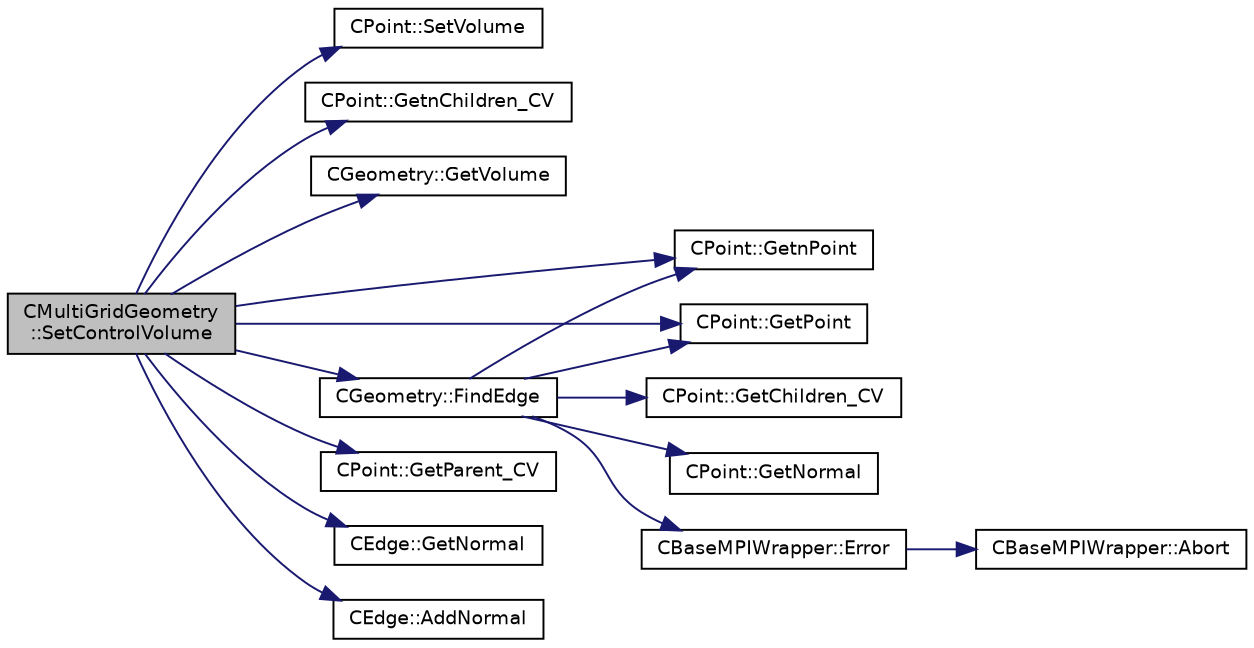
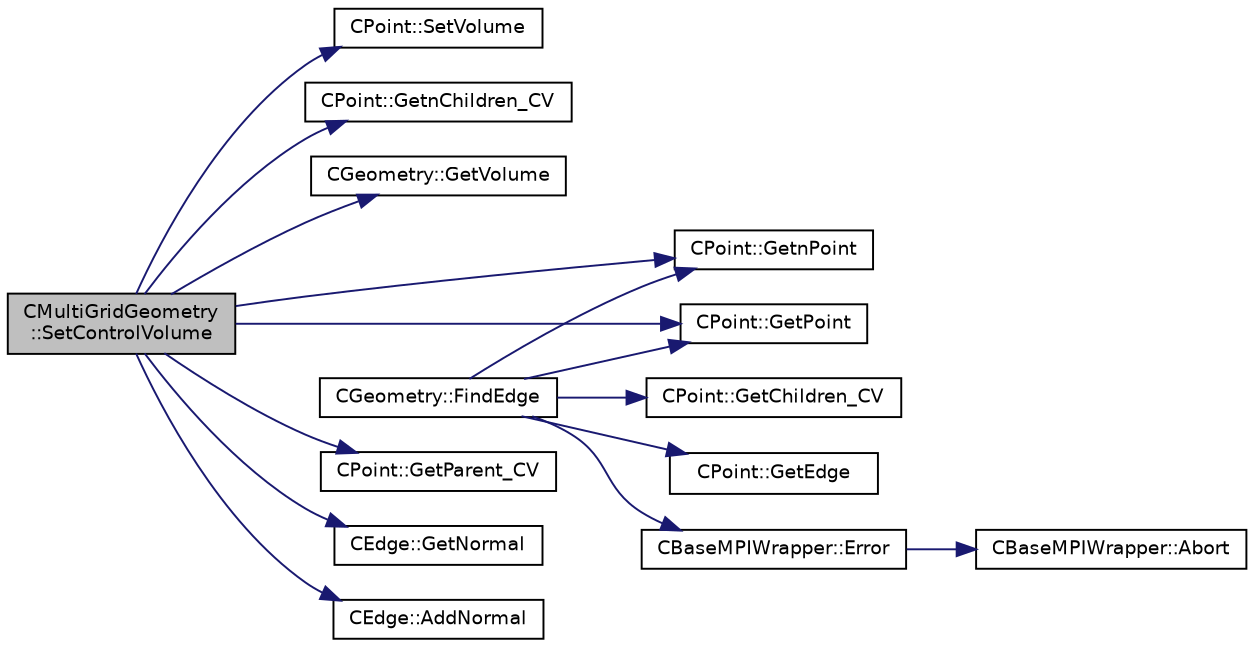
edge "CMultiGridGeometry ::SetControlVolume" -> "CGeometry::FindEdge": removed
node "CPoint::GetNormal": label "CPoint::GetNormal" -> "CPoint::GetEdge"
